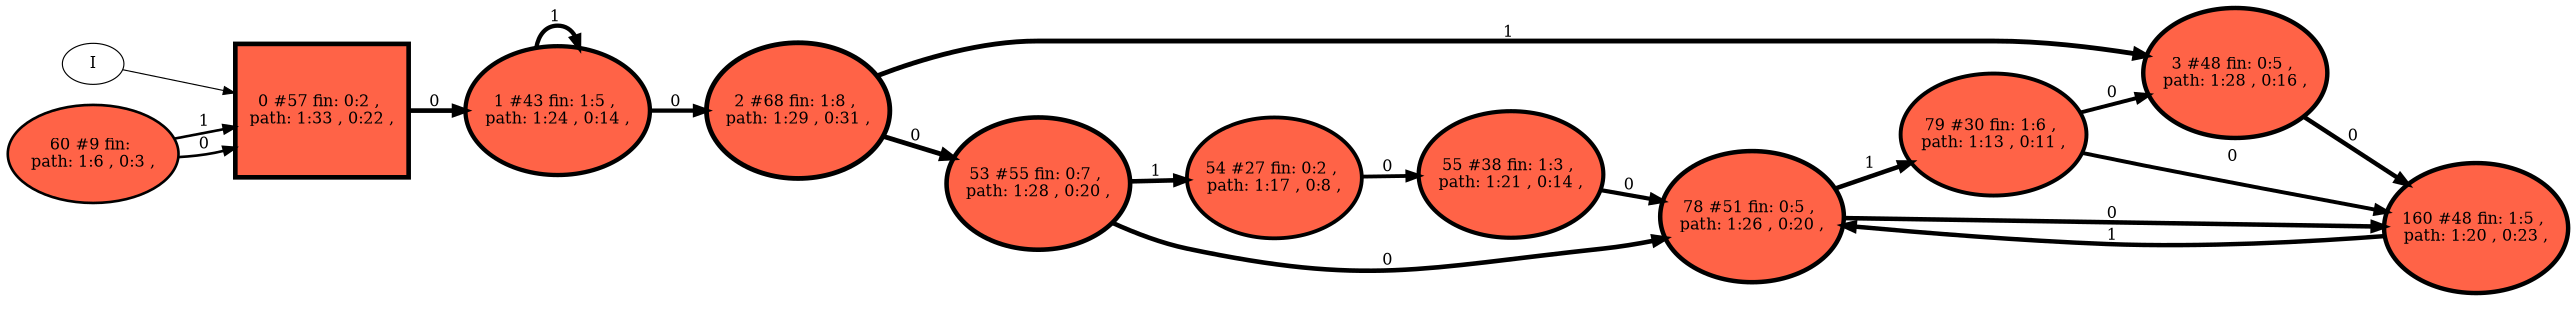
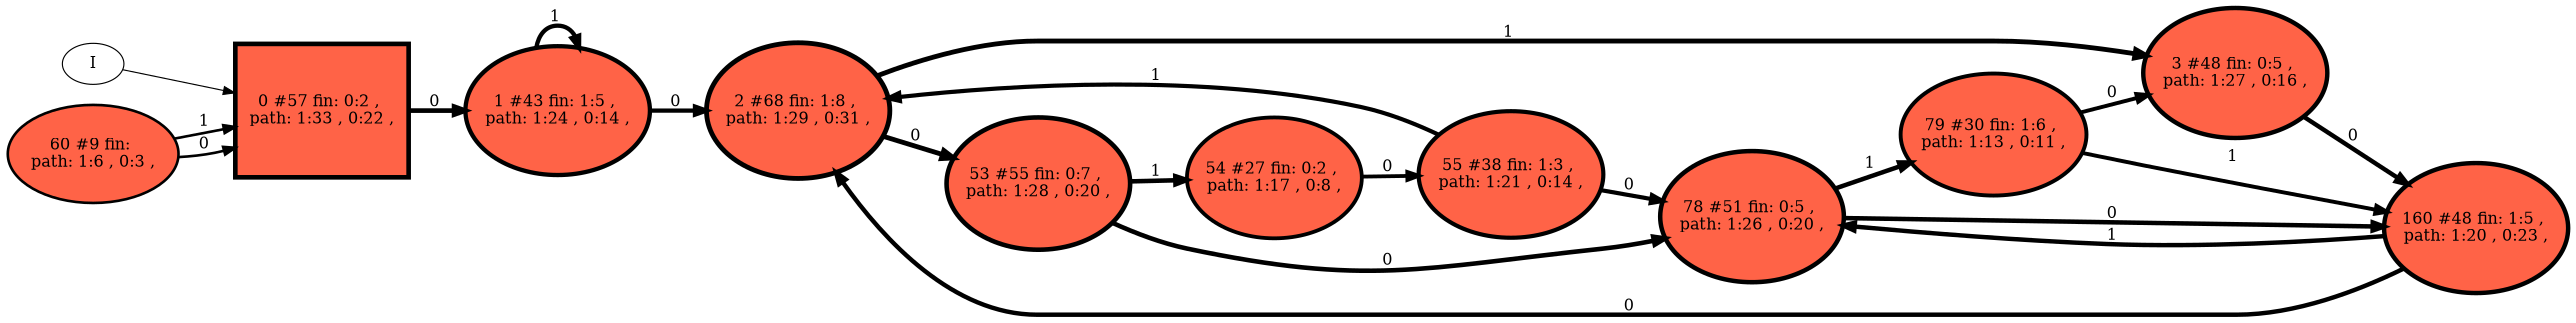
node "3 #48 fin: 0:5 , path: 1:28 , 0:16 ,": label "3 #48 fin: 0:5 , path: 1:28 , 0:16 ," -> "3 #48 fin: 0:5 , path: 1:27 , 0:16 ,"
edge "55 #38 fin: 1:3 , path: 1:21 , 0:14 ," -> "2 #68 fin: 1:8 , path: 1:29 , 0:31 ,": added, label "1"
edge "79 #30 fin: 1:6 , path: 1:13 , 0:11 ," -> "160 #48 fin: 1:5 , path: 1:20 , 0:23 ,": label "0 " -> "1 "
edge "160 #48 fin: 1:5 , path: 1:20 , 0:23 ," -> "2 #68 fin: 1:8 , path: 1:29 , 0:31 ,": added, label "0"
